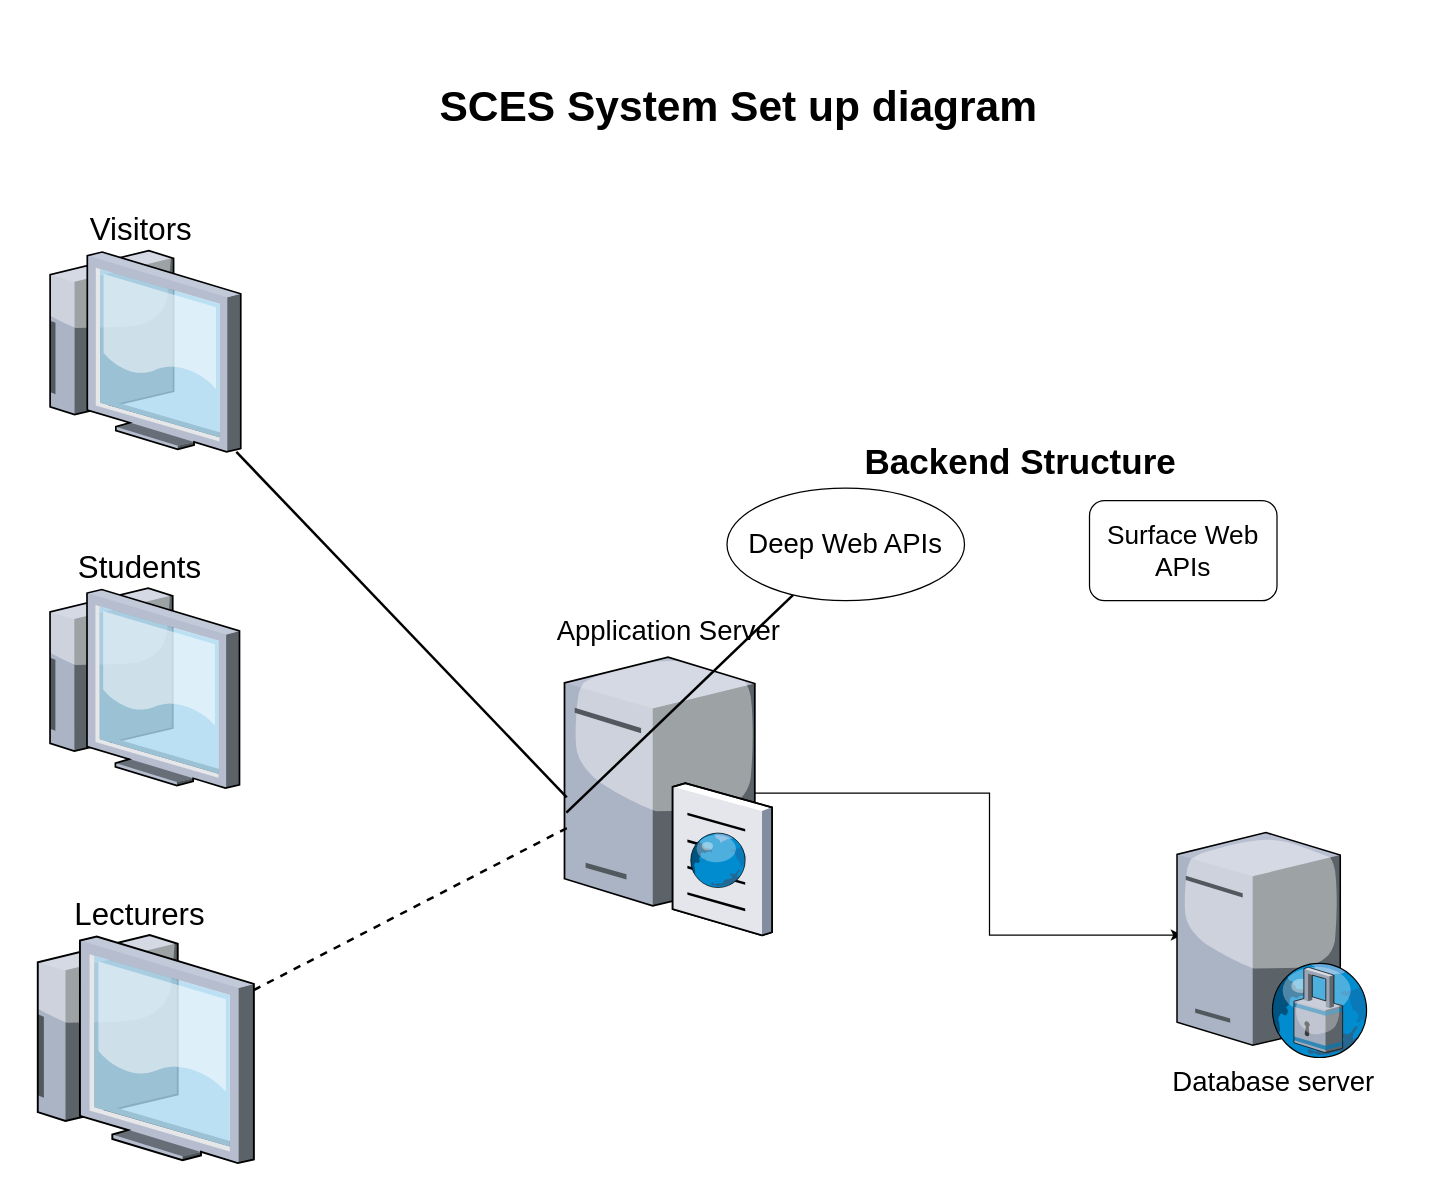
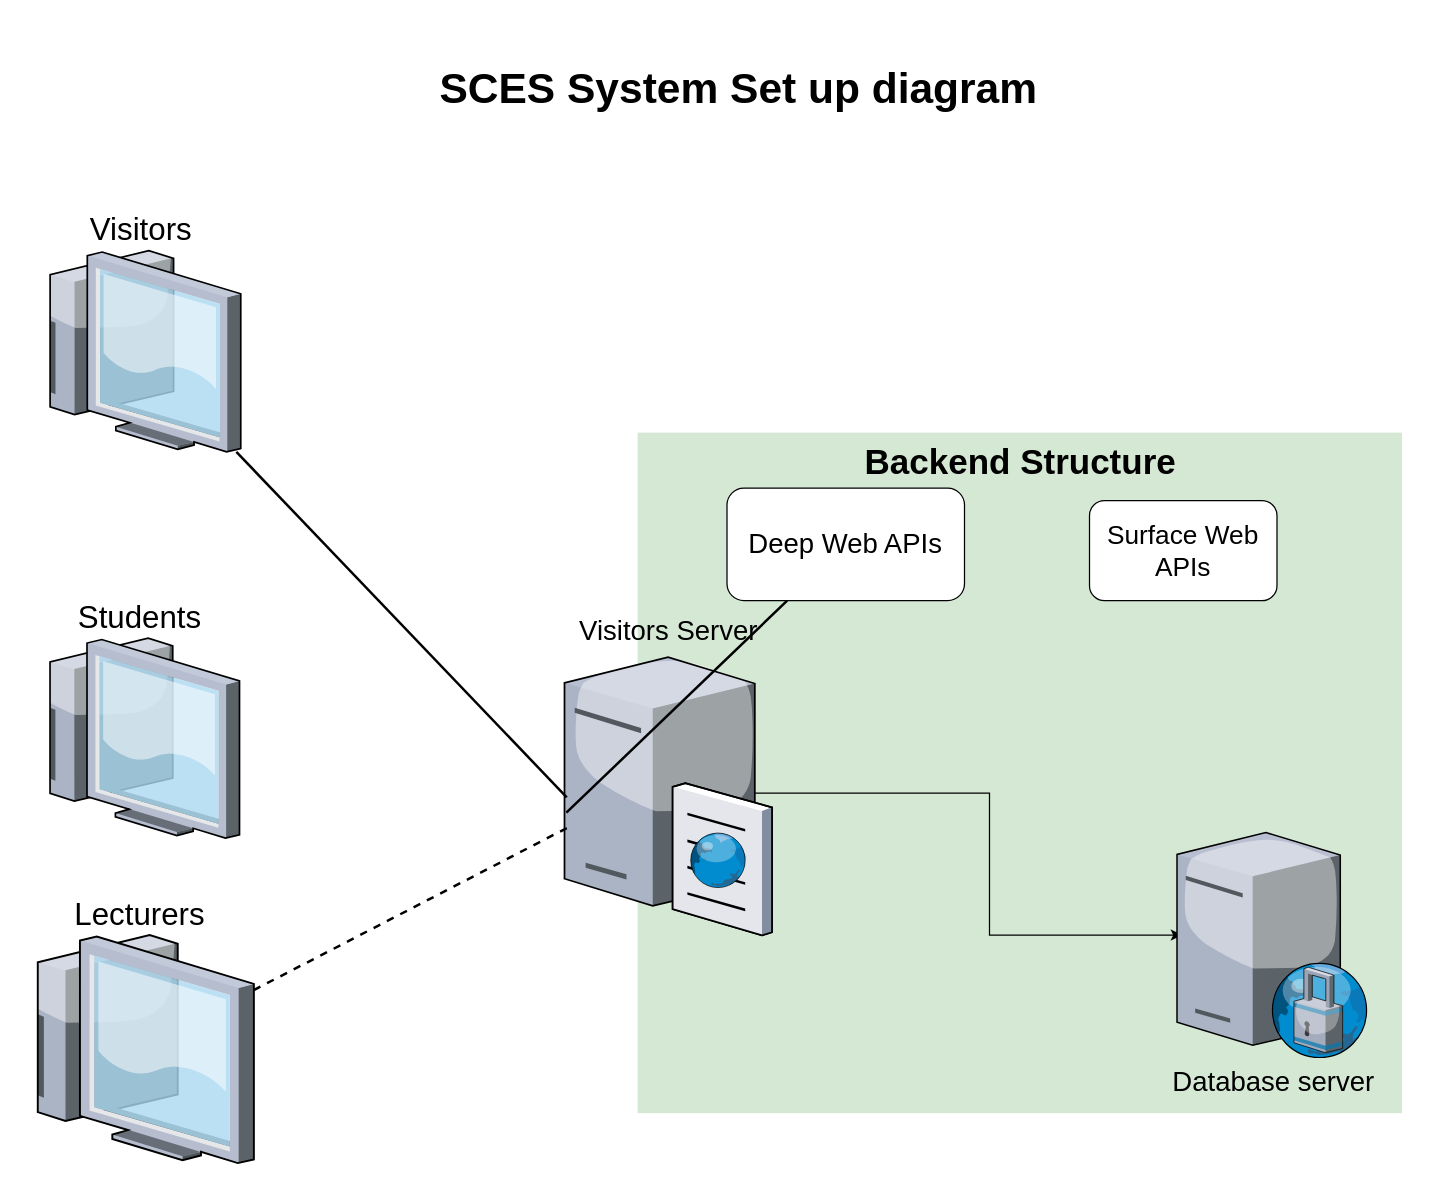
node "SCES System Set up diagram": moved (738, 107) -> (738, 88)
node "Deep Web APIs": shape ellipse -> rounded rectangle
node "Application Server": label "Application Server" -> "Visitors Server"
node "Students": moved (139, 688) -> (139, 738)
node "Backend Structure": fillcolor #ffffff -> #d5e8d4
